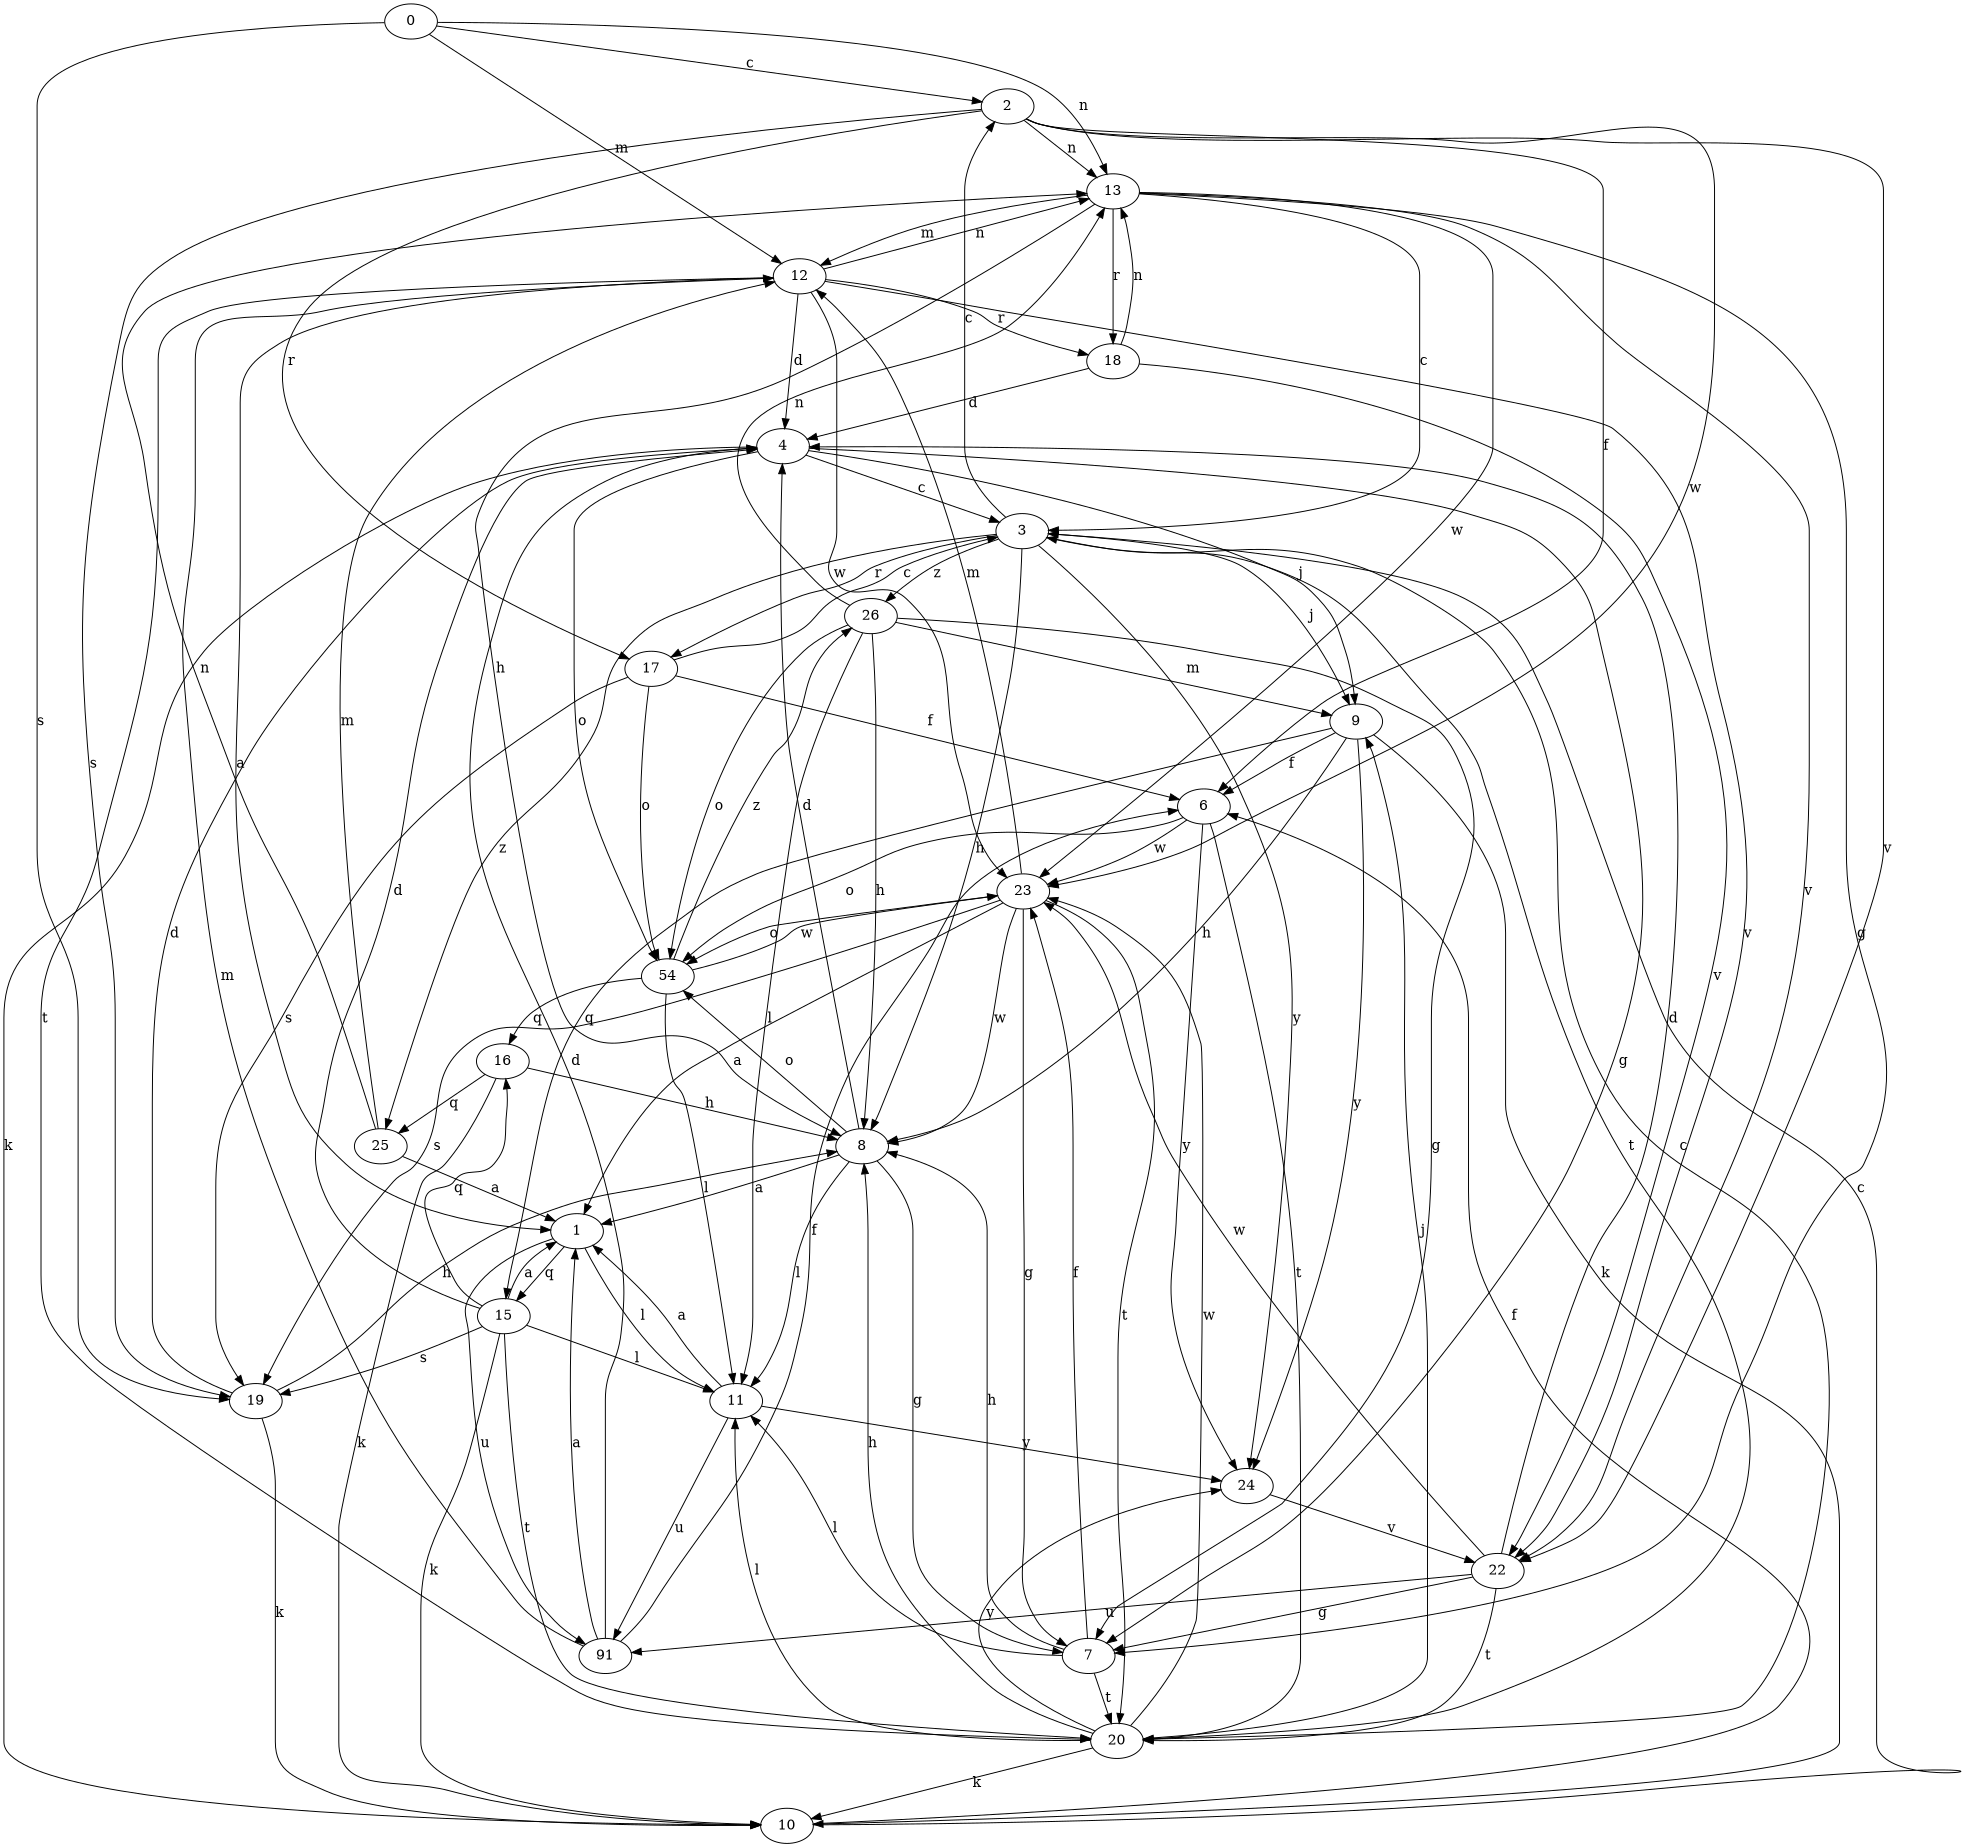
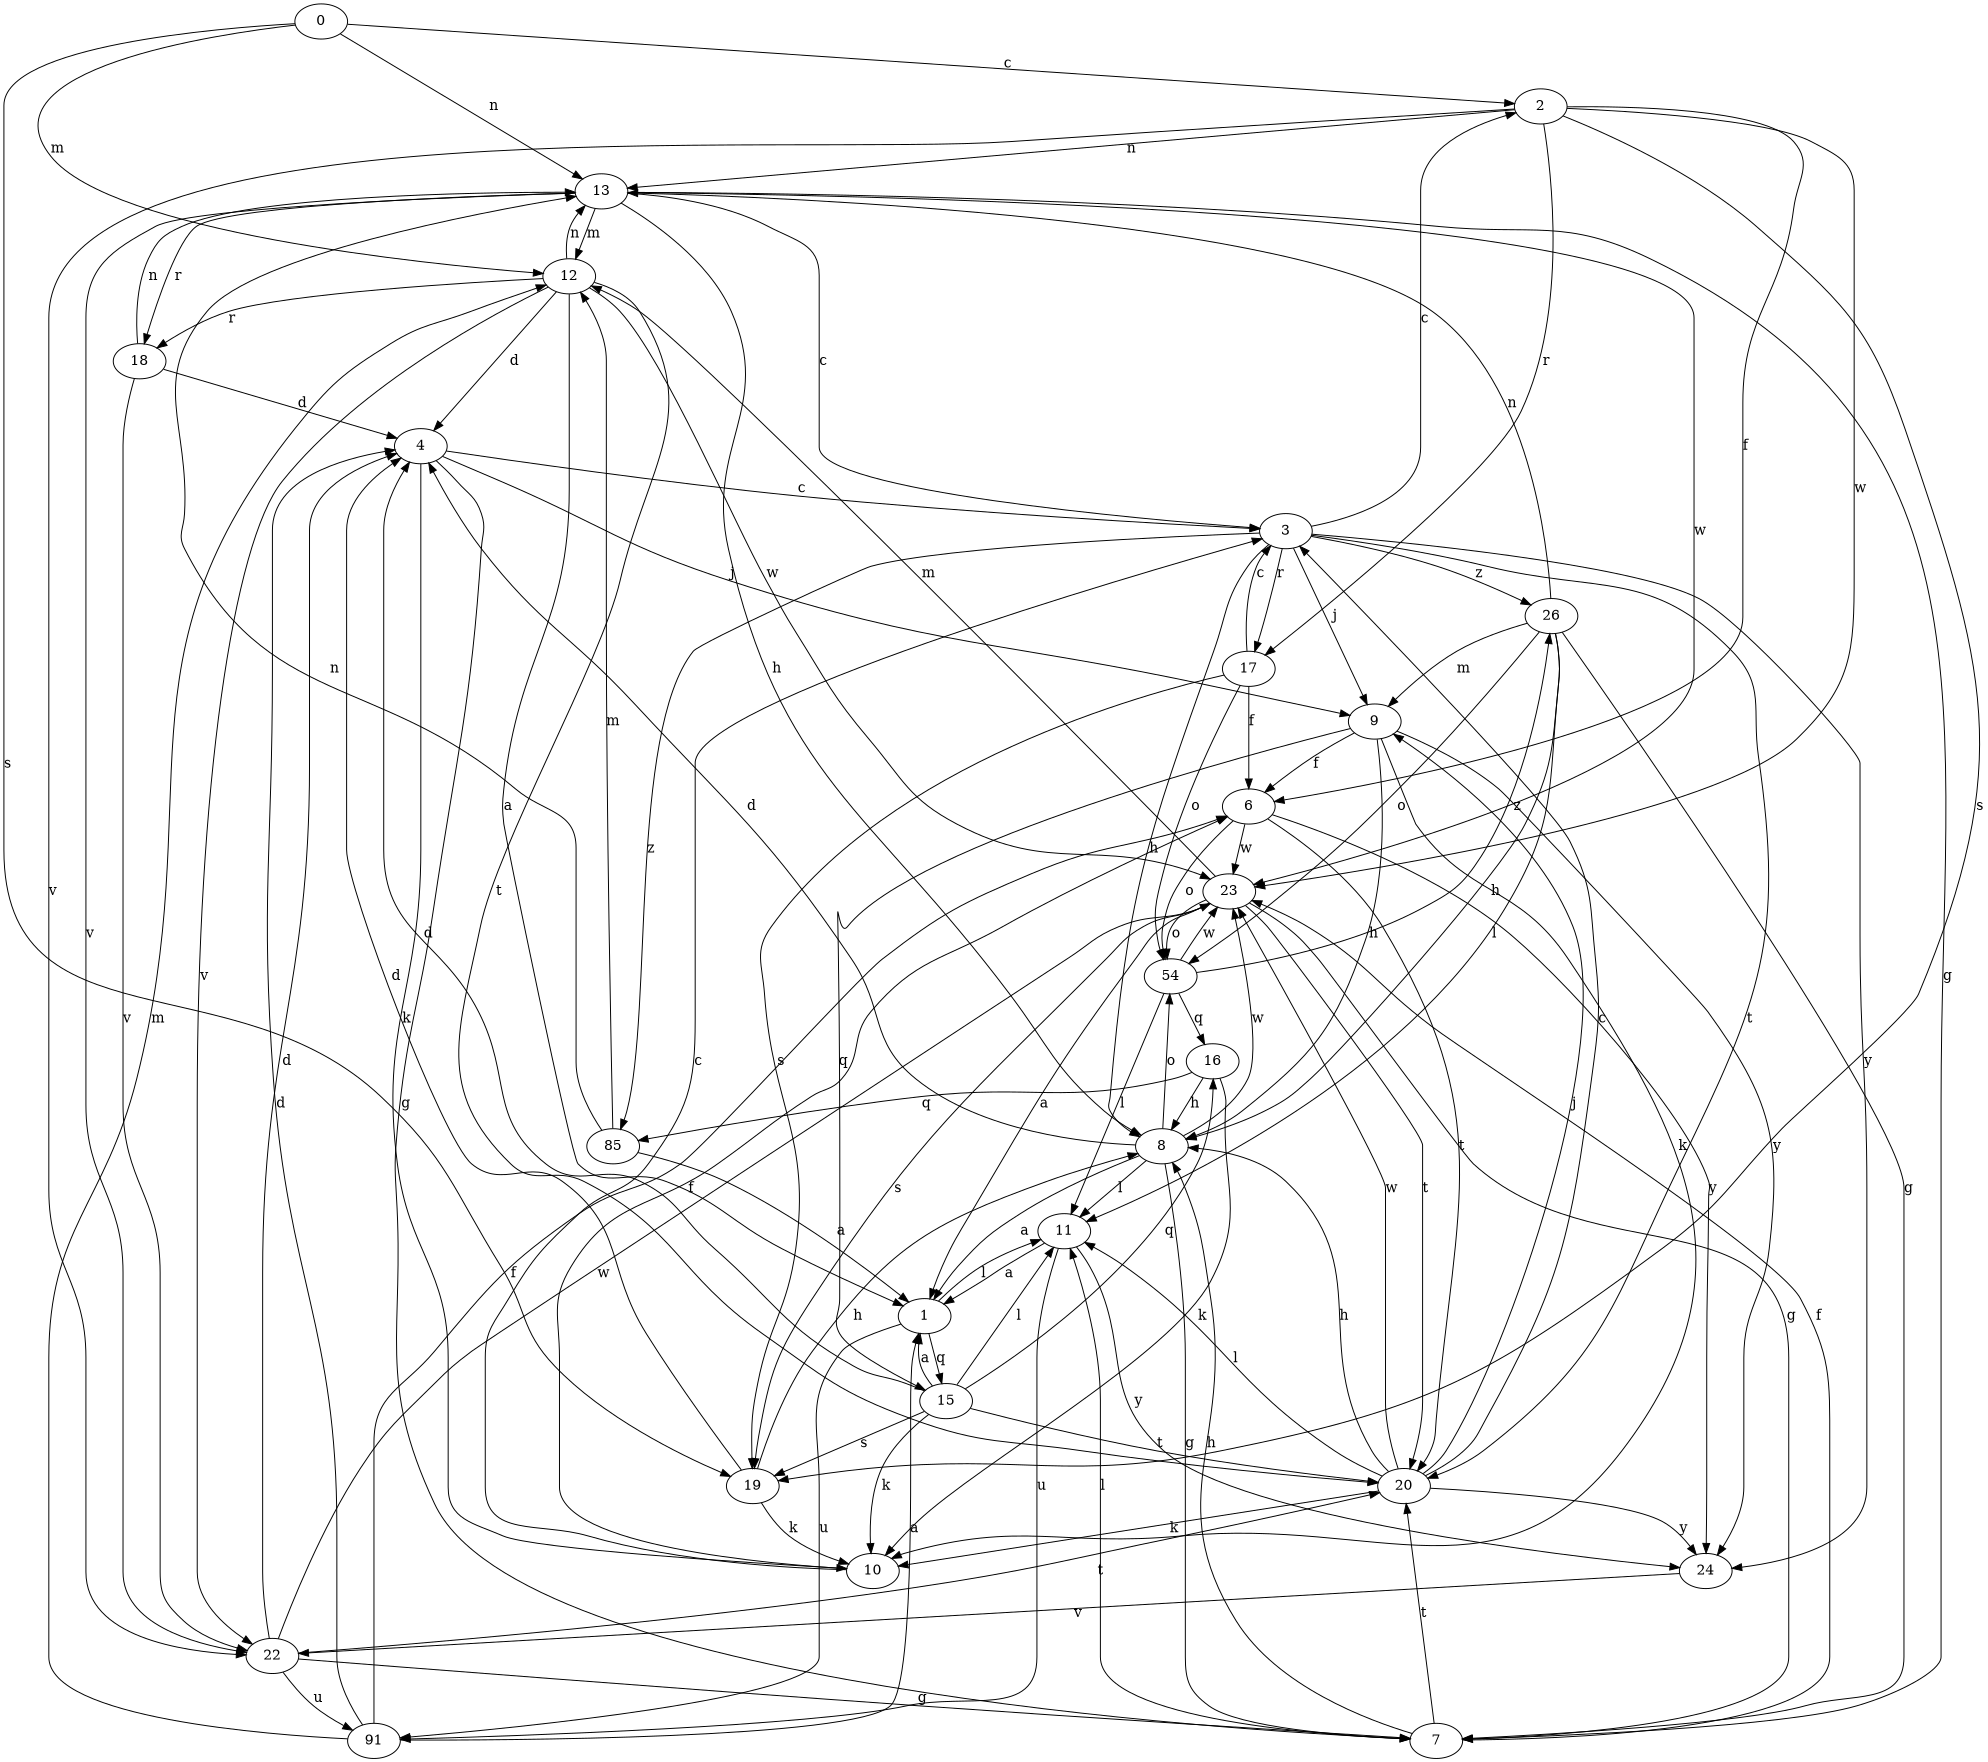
edge "4" -> "54": removed, label "o"
edge "23" -> "8": reversed
node "25": label "25" -> "85"
